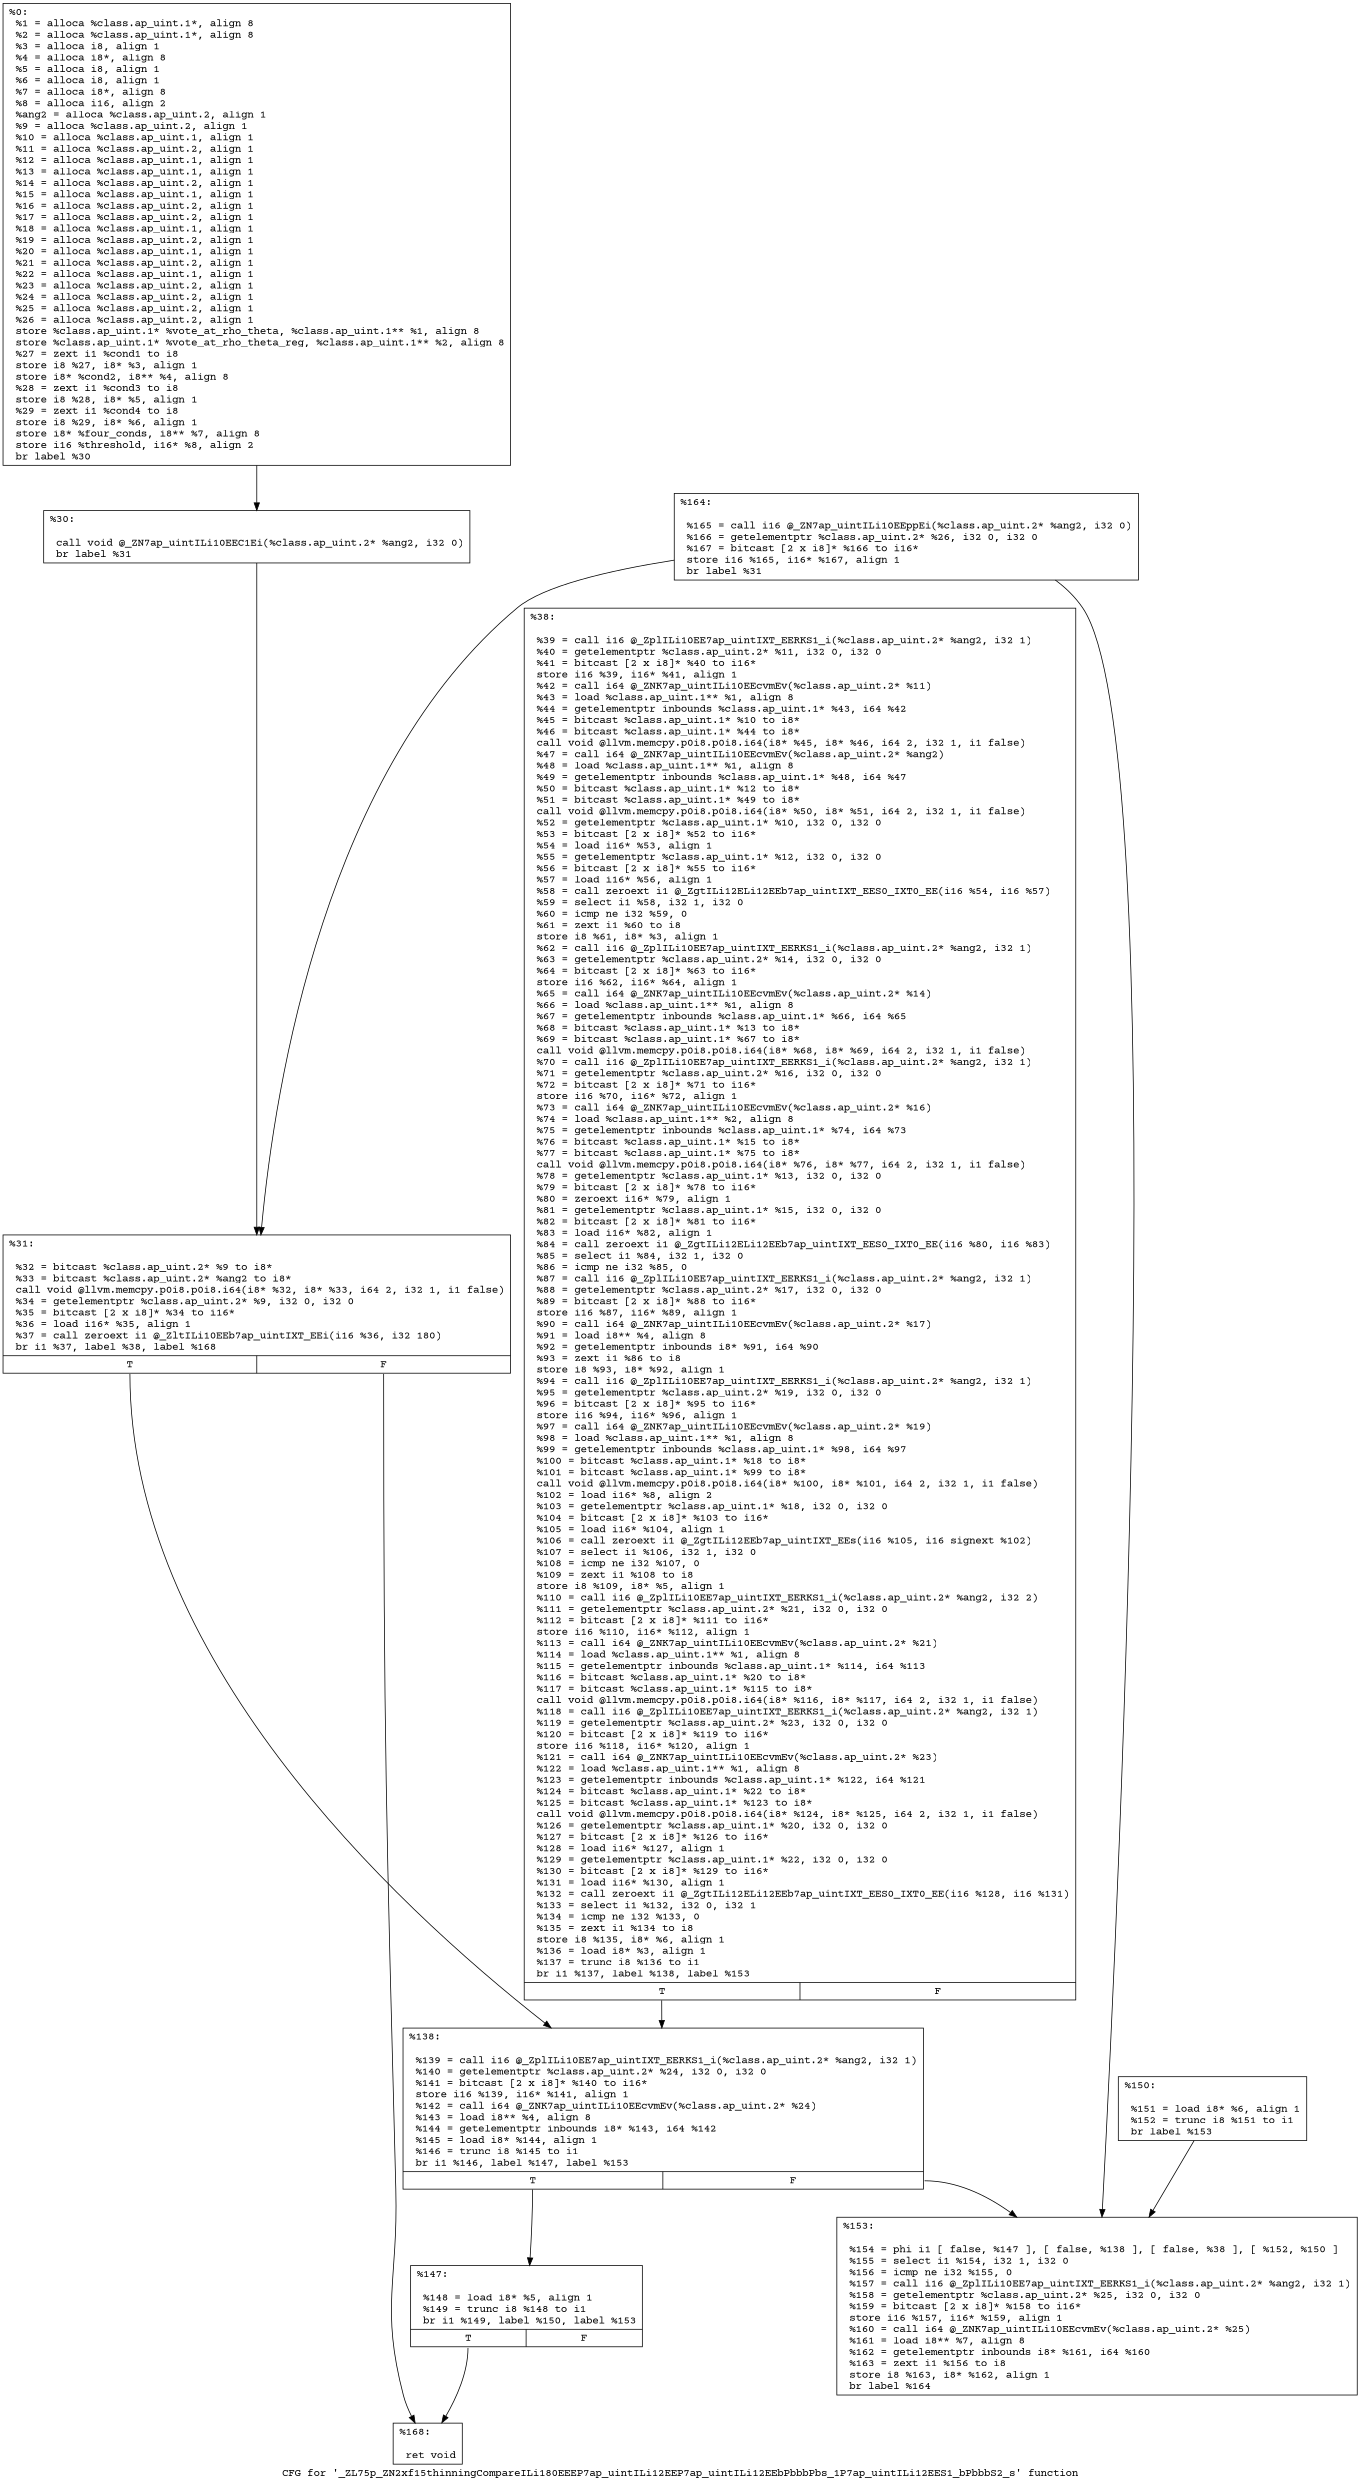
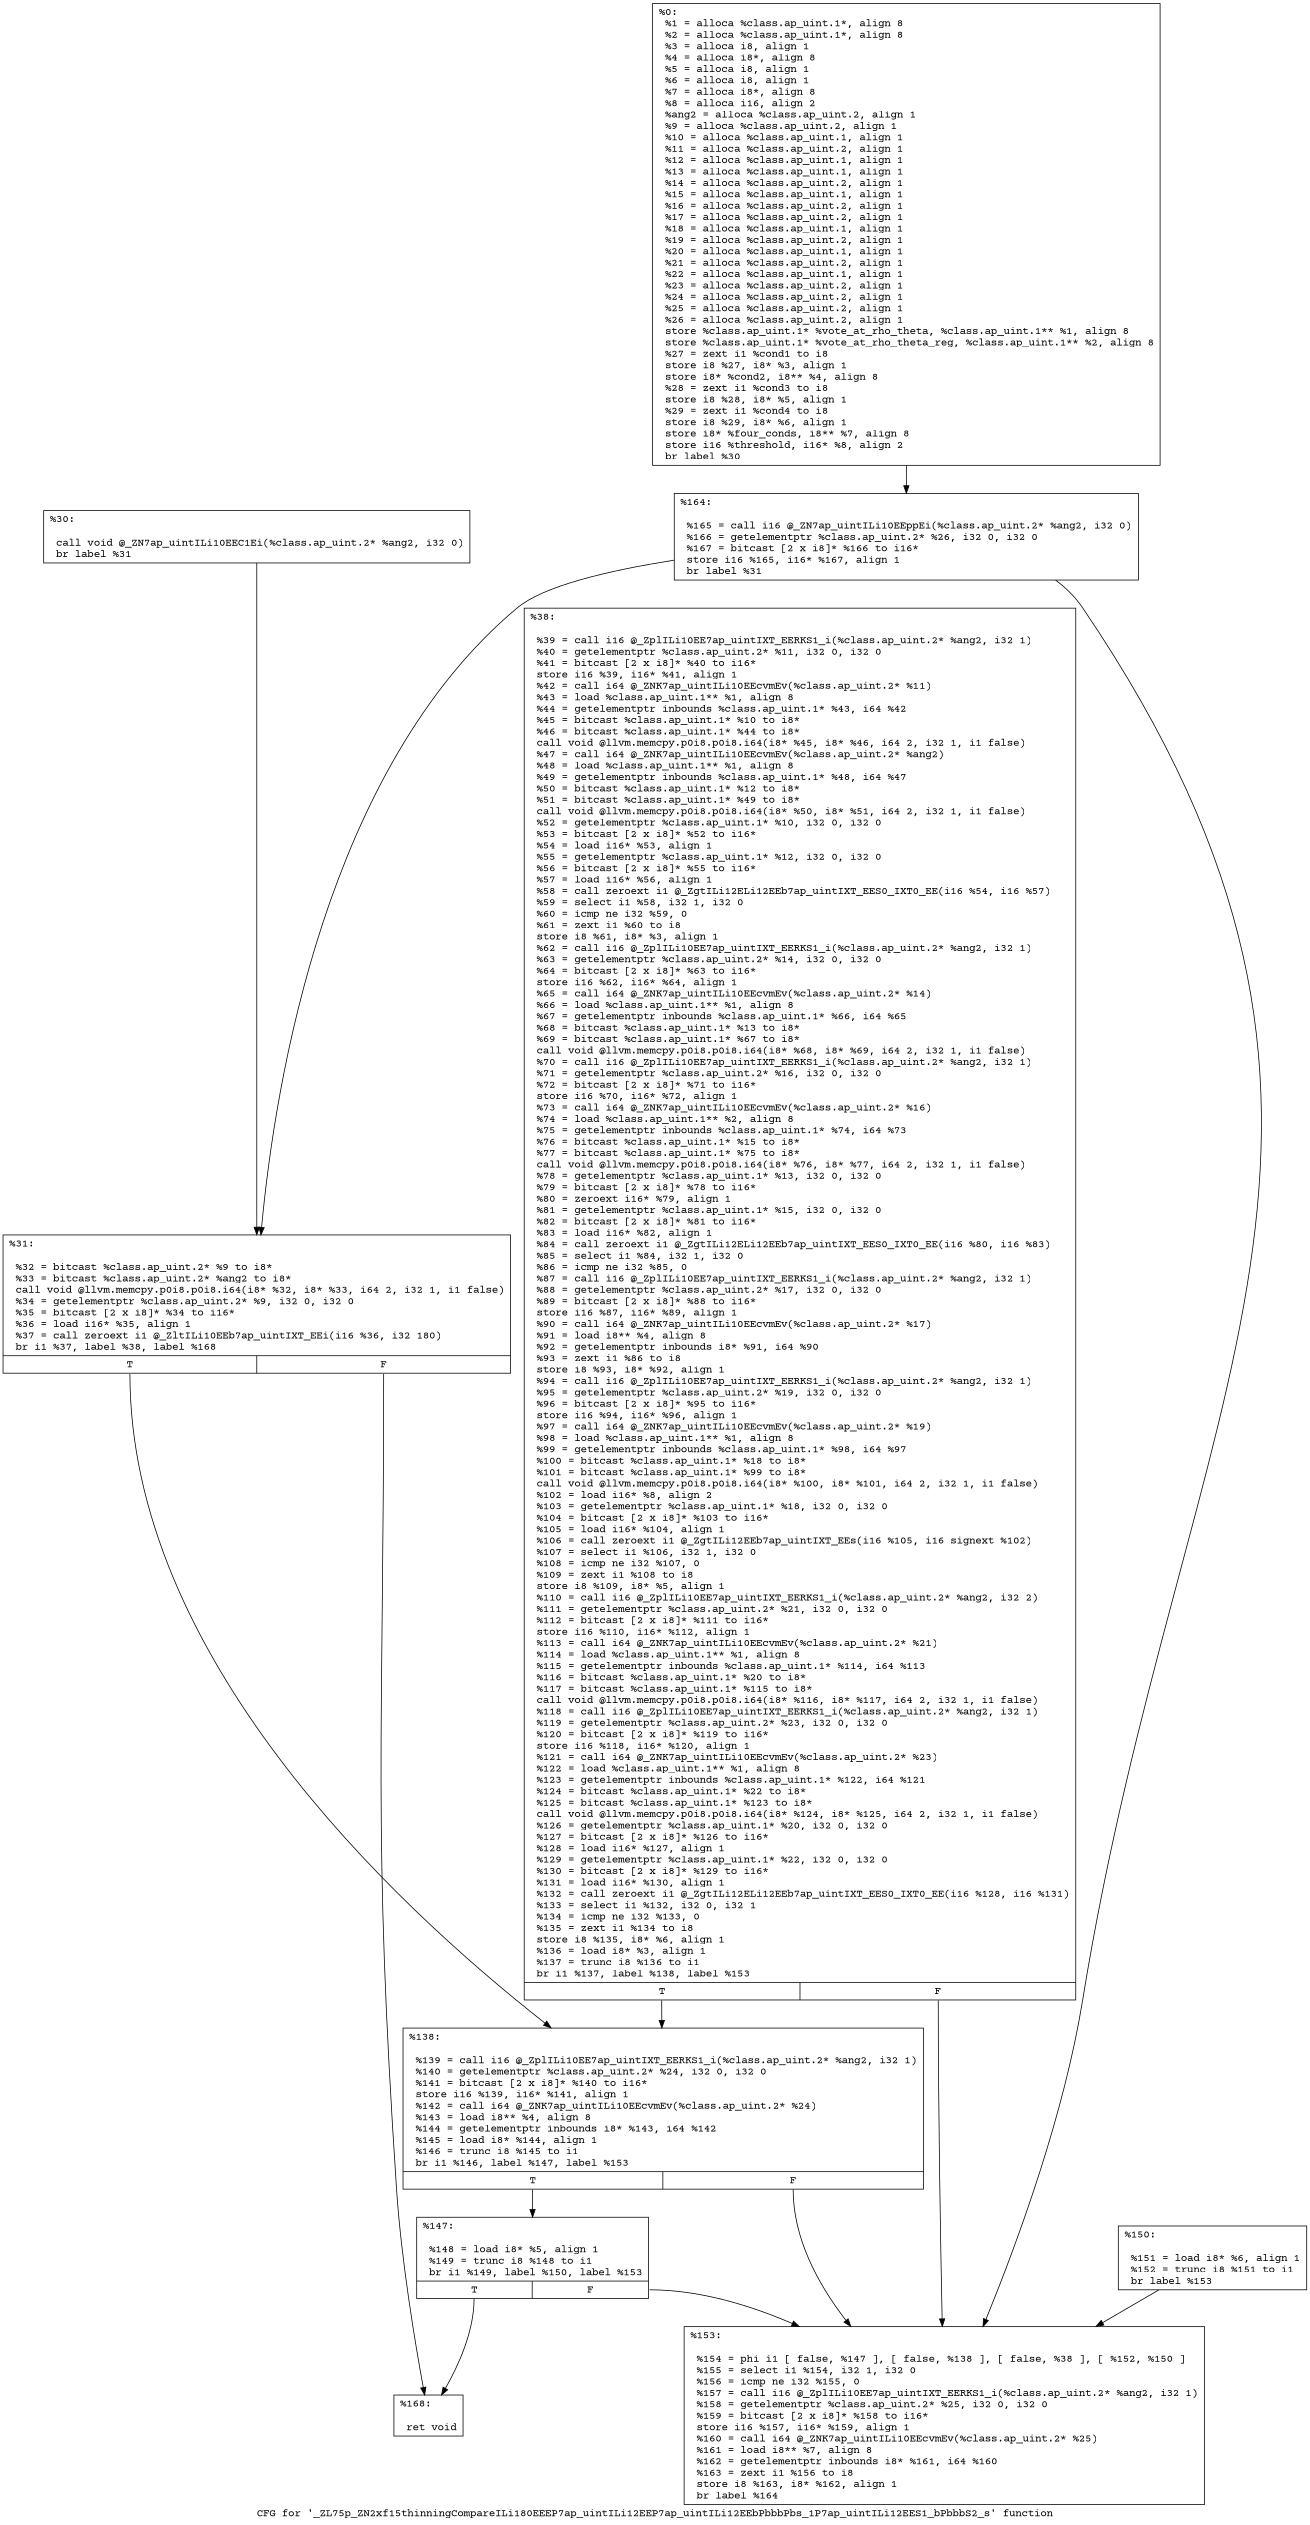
edge "%0:" -> "%30:": now "%0:" -> "%164:"
edge "%38:" -> "%153:": added
edge "%147:" -> "%153:": added
